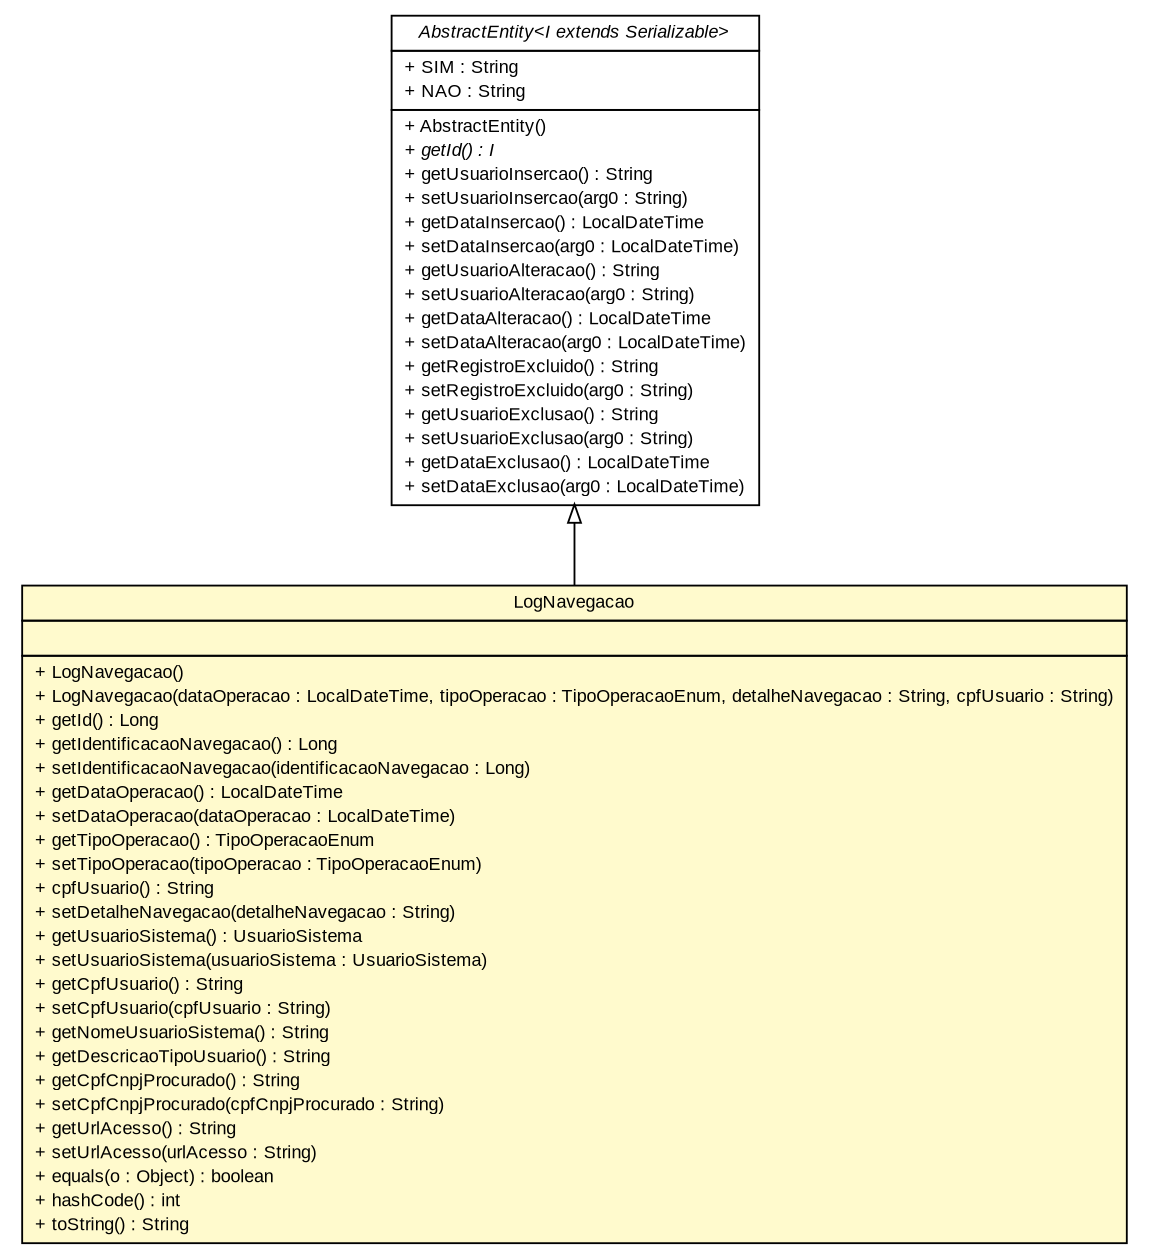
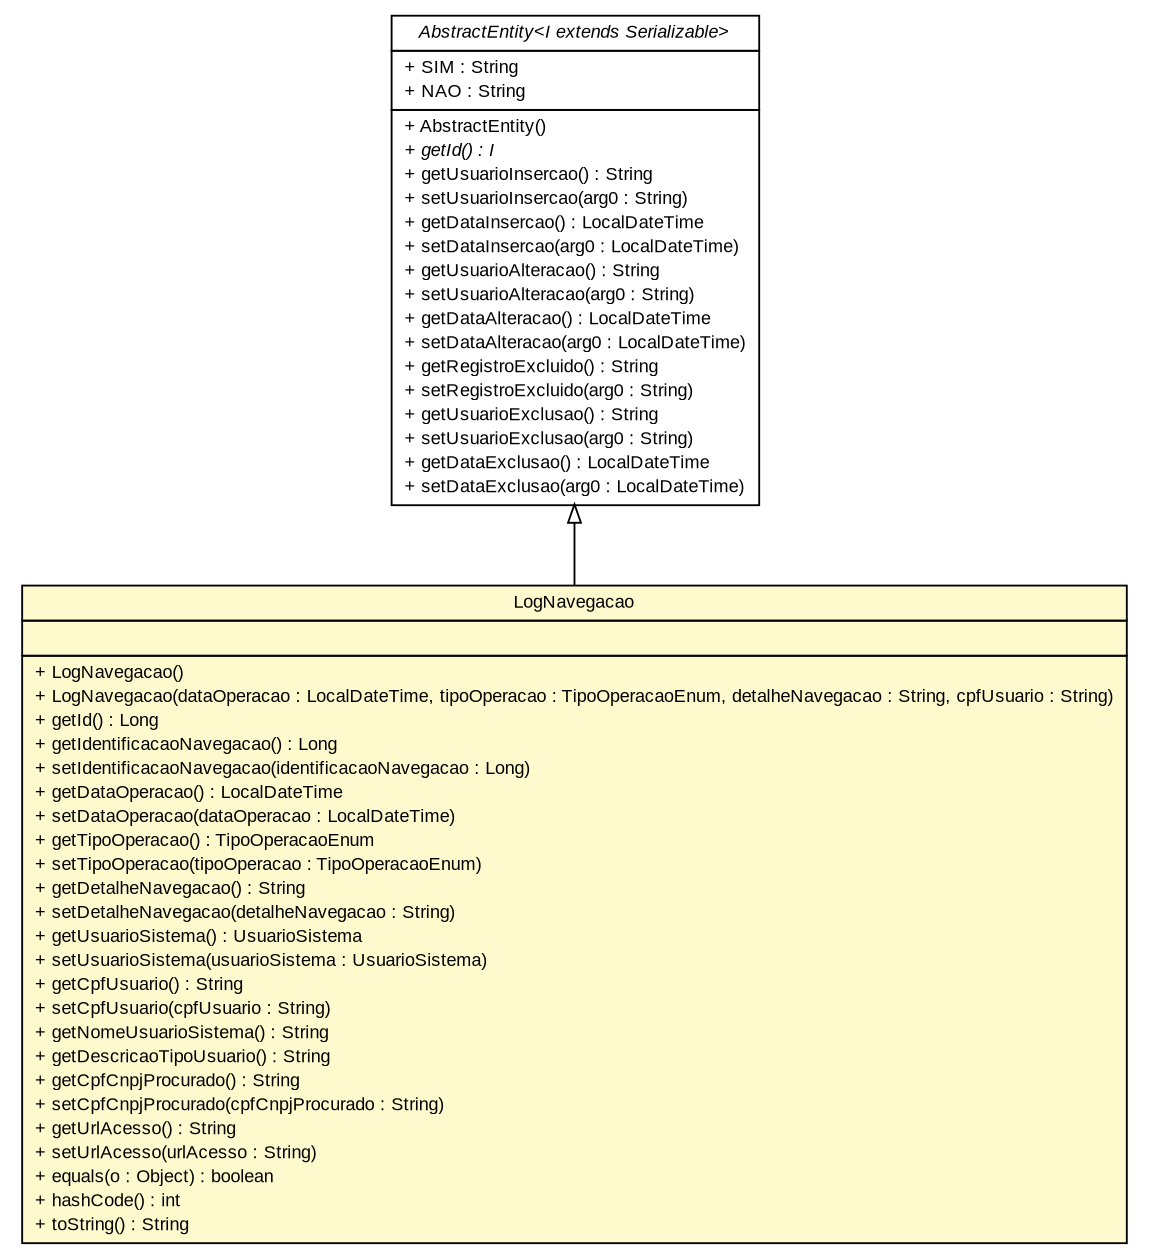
node "LogNavegacao": text "+ cpfUsuario() : String" -> "+ getDetalheNavegacao() : String"
